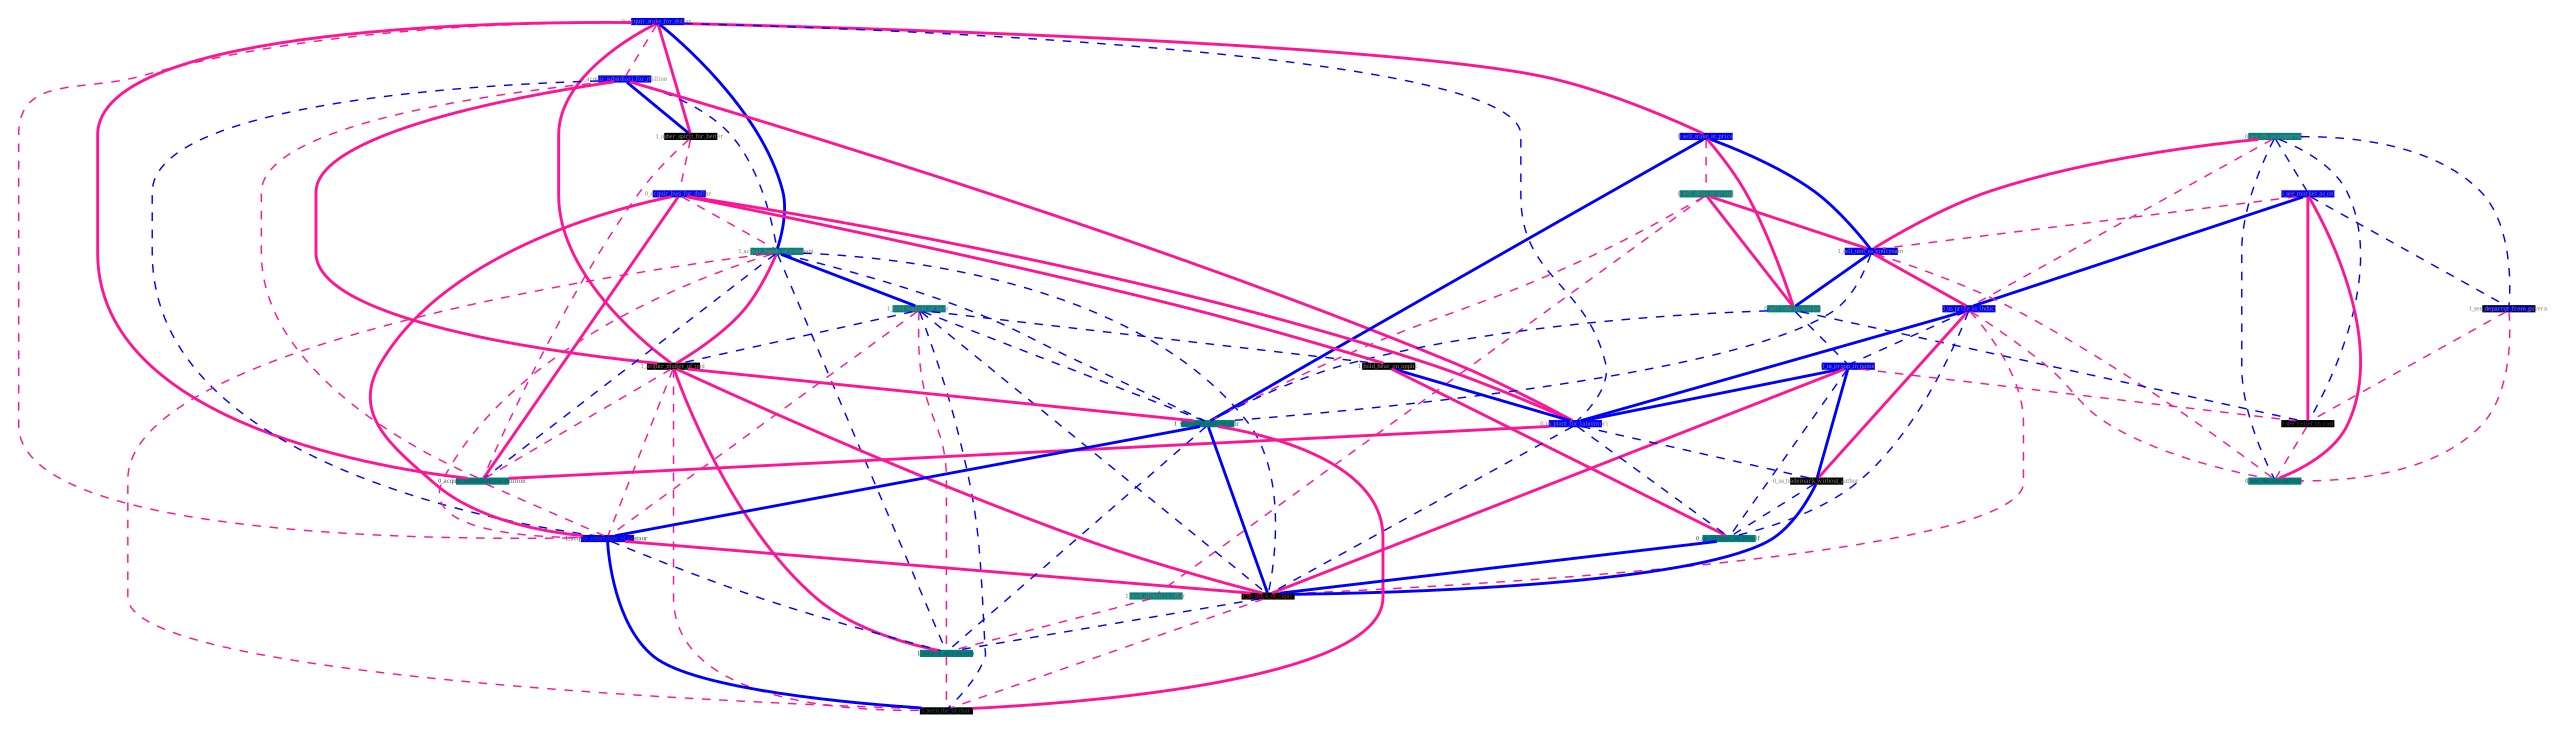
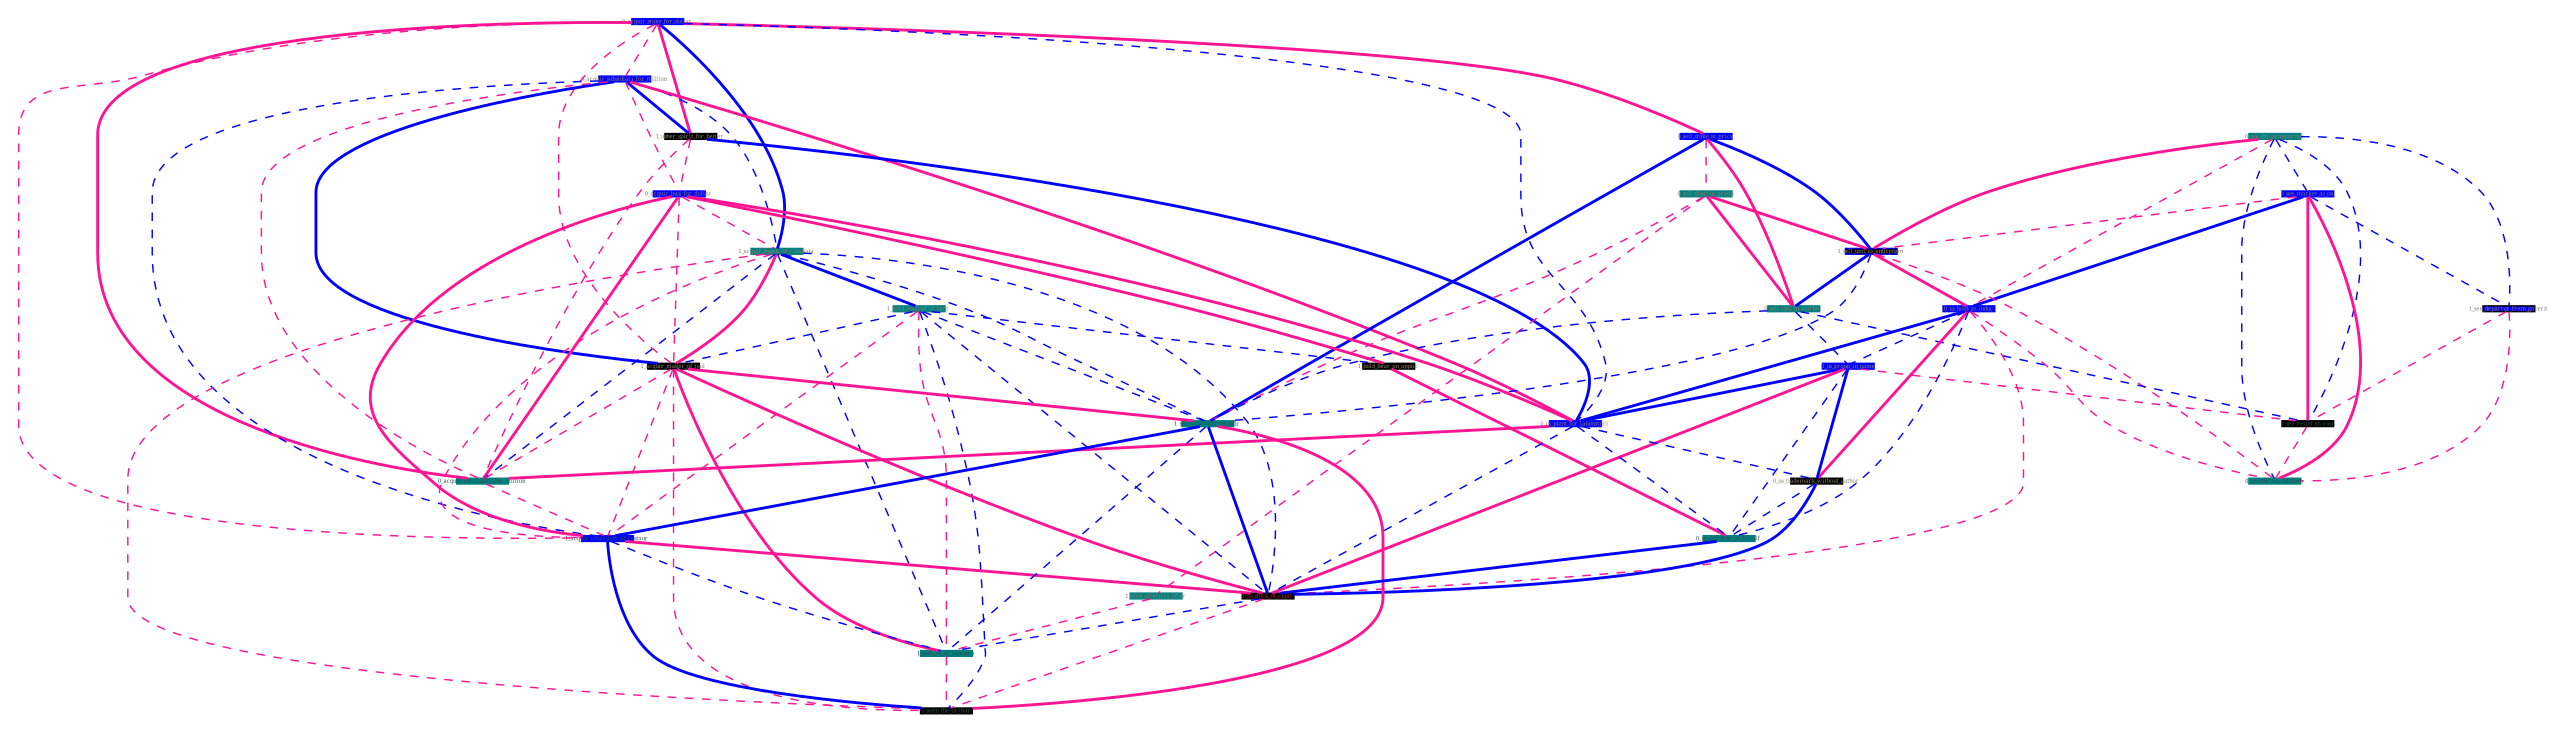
edge "0_acquir_subsidiari_for_million" -- "0_acquir_busi_for_dollar": added
edge "0_acquir_stake_for_dollar" -- "1_acquir_maker_of_tool": style bold -> dashed
edge "0_acquir_subsidiari_for_million" -- "1_acquir_maker_of_tool": color deeppink -> blue
node "1_sell_unit_as_entitynam": fillcolor blue -> black
edge "0_acquir_busi_for_dollar" -- "1_acquir_maker_of_tool": added
node "0_us_prize_as_induc": label "0_us_prize_as_induc" -> "0_us_hold_as_induc"
edge "1_hold_hear_on_applic" -- "0_us_plant_for_laboratori": now "1_usher_spirit_for_better" -- "0_us_plant_for_laboratori"
